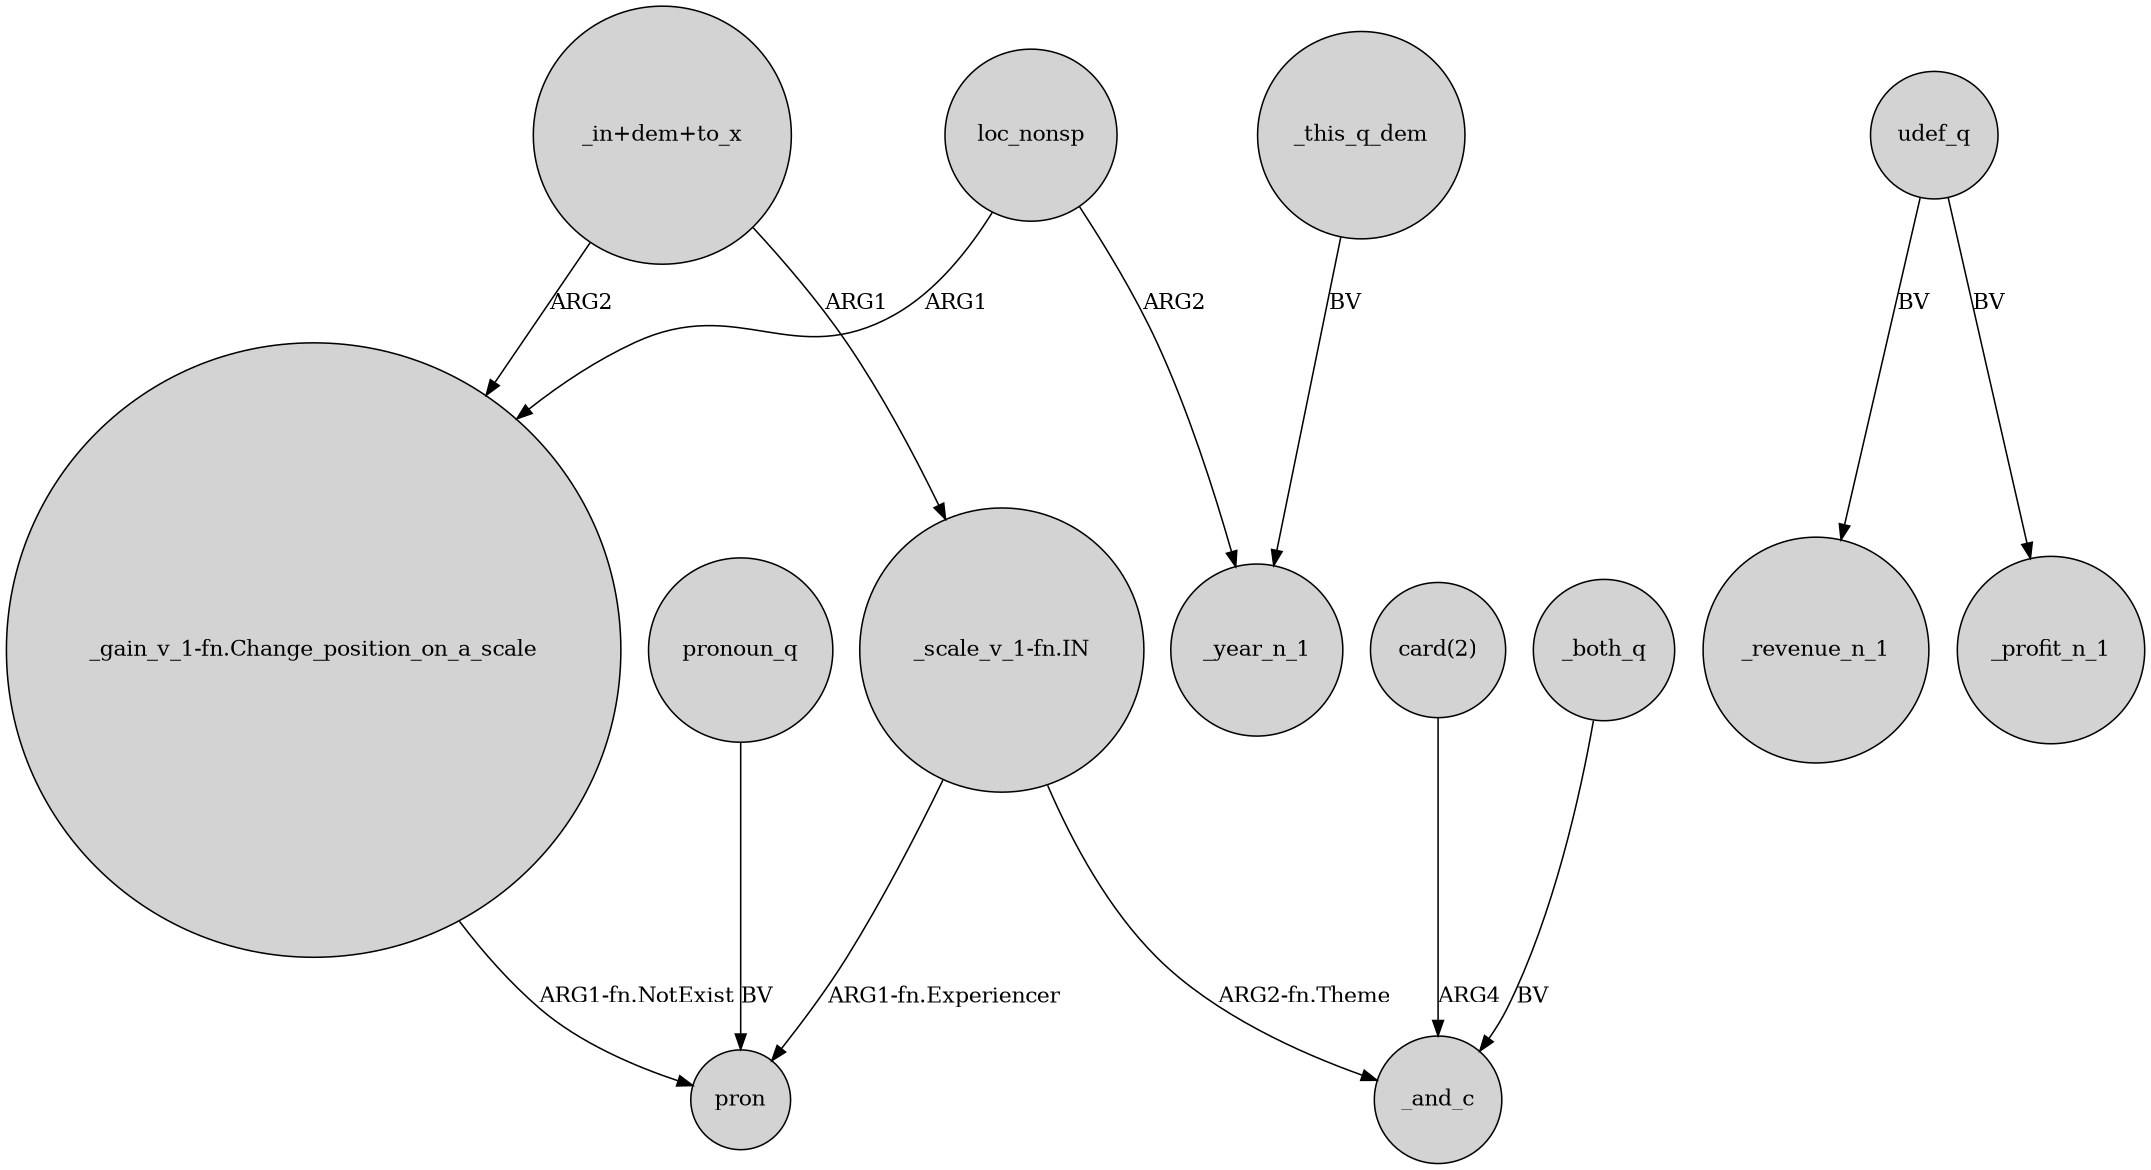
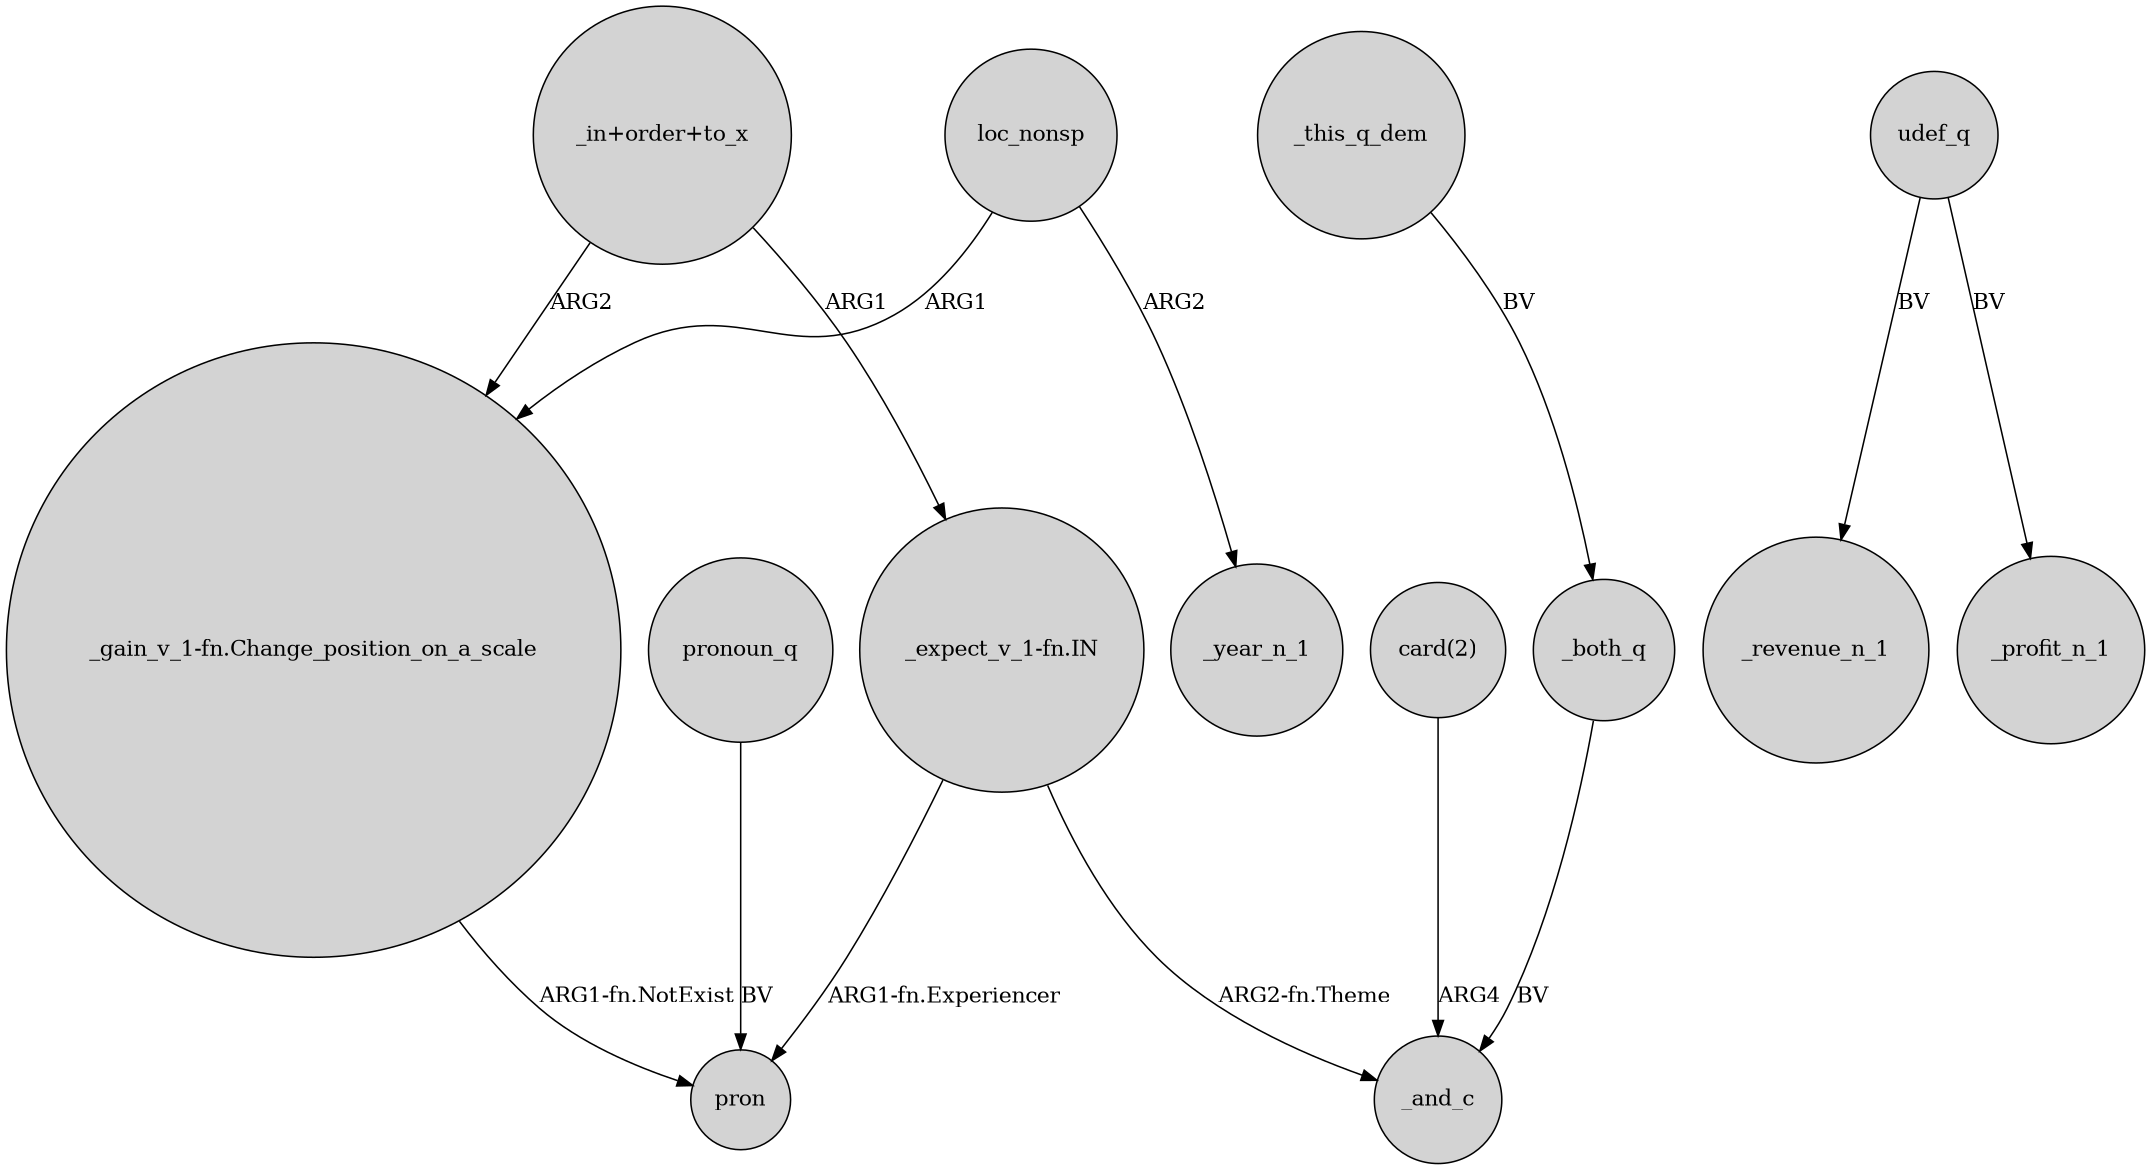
node "_in+dem+to_x": label "_in+dem+to_x" -> "_in+order+to_x"
edge "_this_q_dem" -> "_year_n_1": now "_this_q_dem" -> "_both_q"
node "_scale_v_1-fn.IN": label "_scale_v_1-fn.IN" -> "_expect_v_1-fn.IN"
